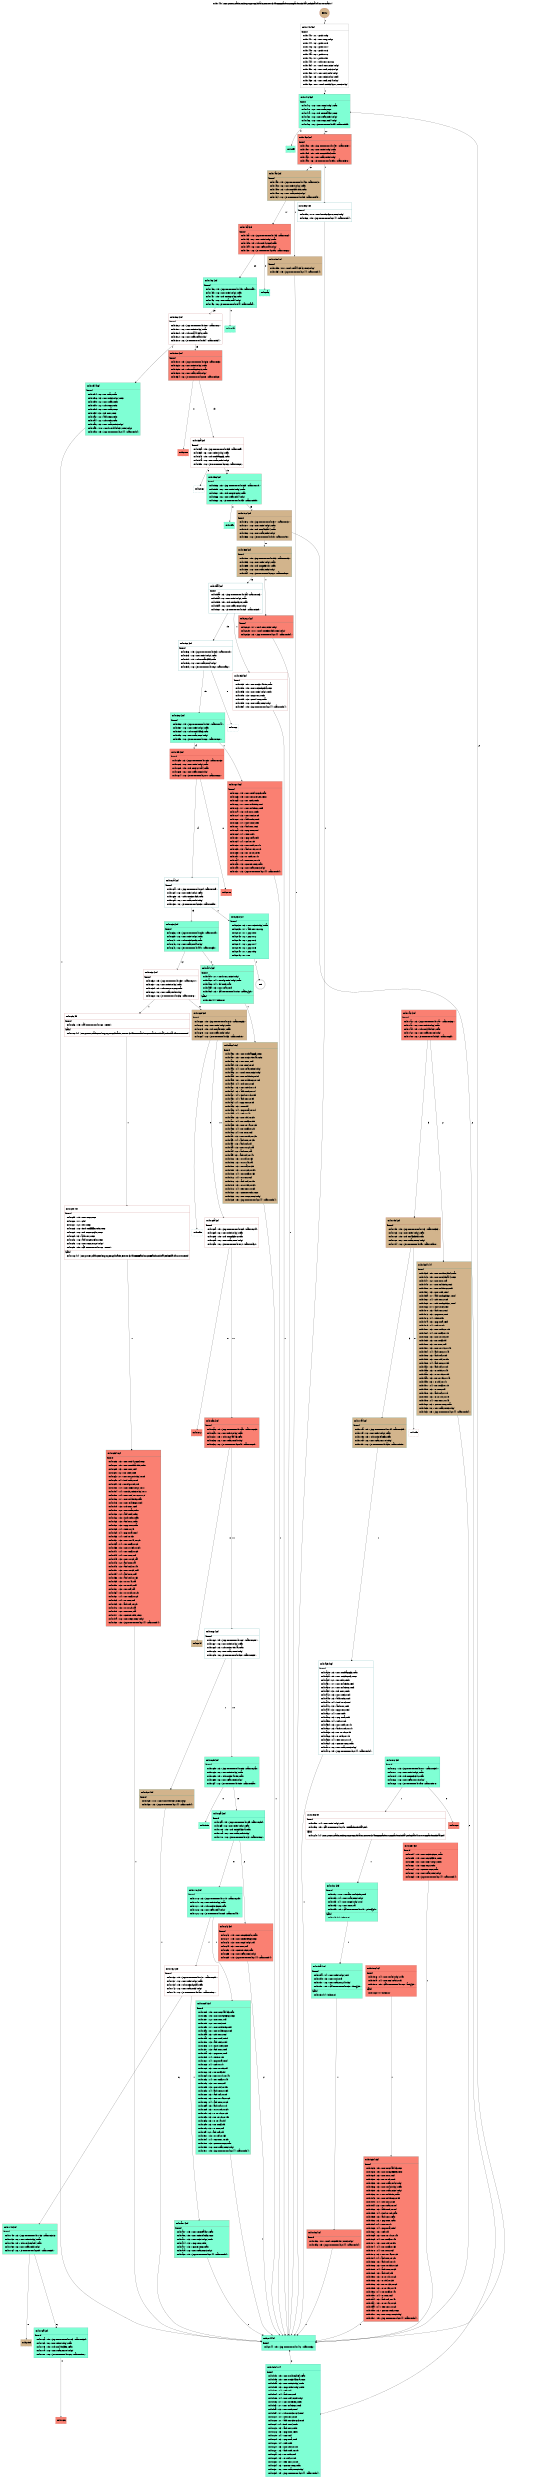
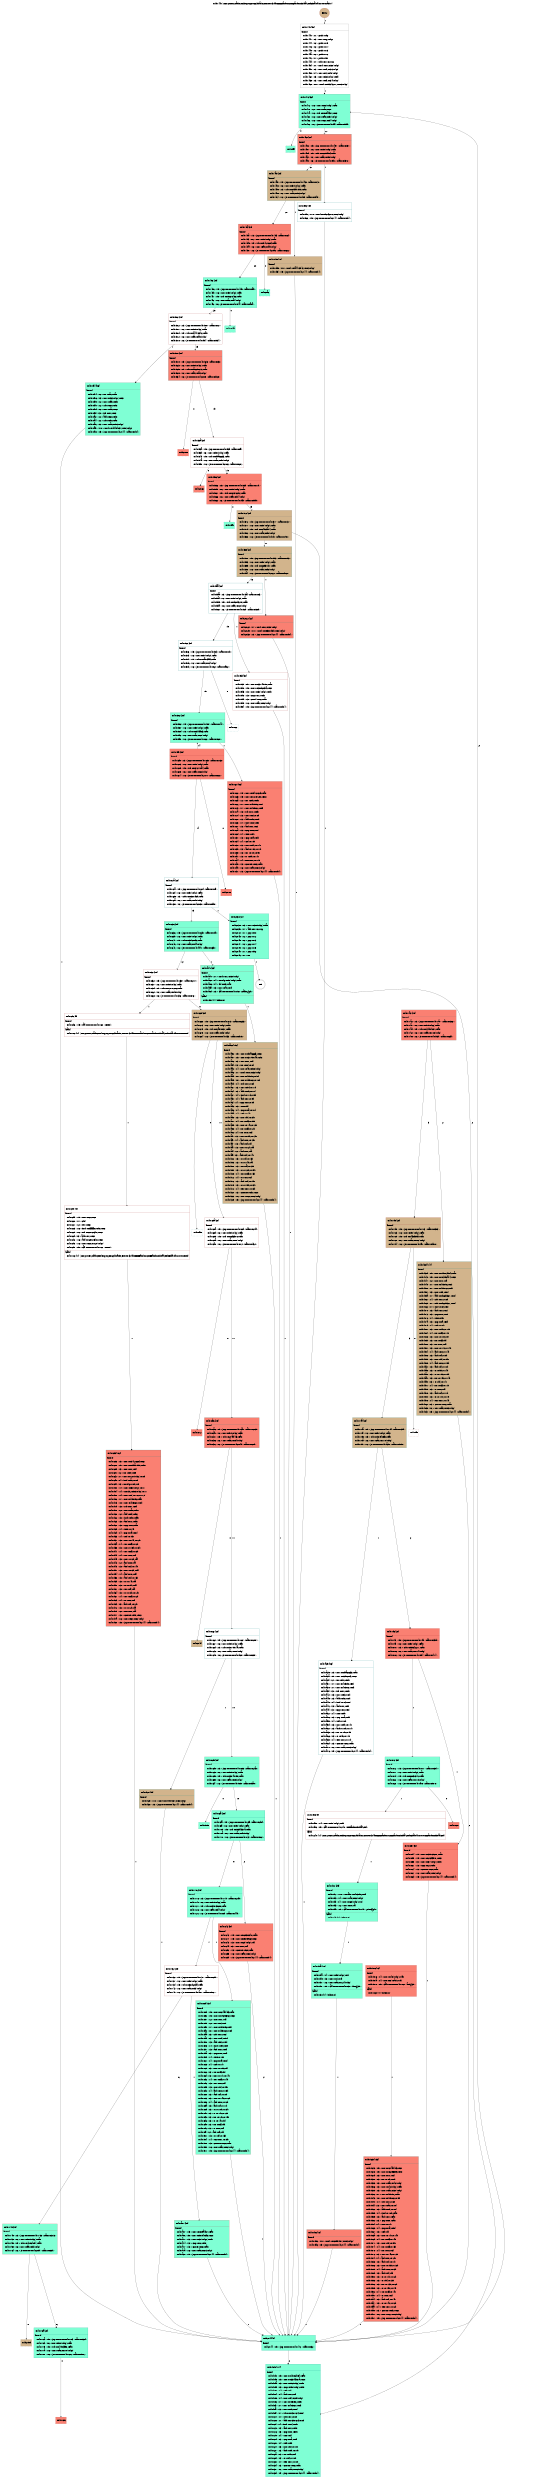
edge "0x4014ae [28]" -> "0x4014ca [28]": label " 17" -> " 20"
node "0x40206c": fillcolor white -> salmon
node "0x401556 [28]": fillcolor aquamarine -> salmon
edge "0x4015e2 [28]" -> "0x4015fe [28]": reversed
node "0x4017f6 [28]": added
edge "0x401bd0 [114]" -> "0x402144 [5]": reversed
